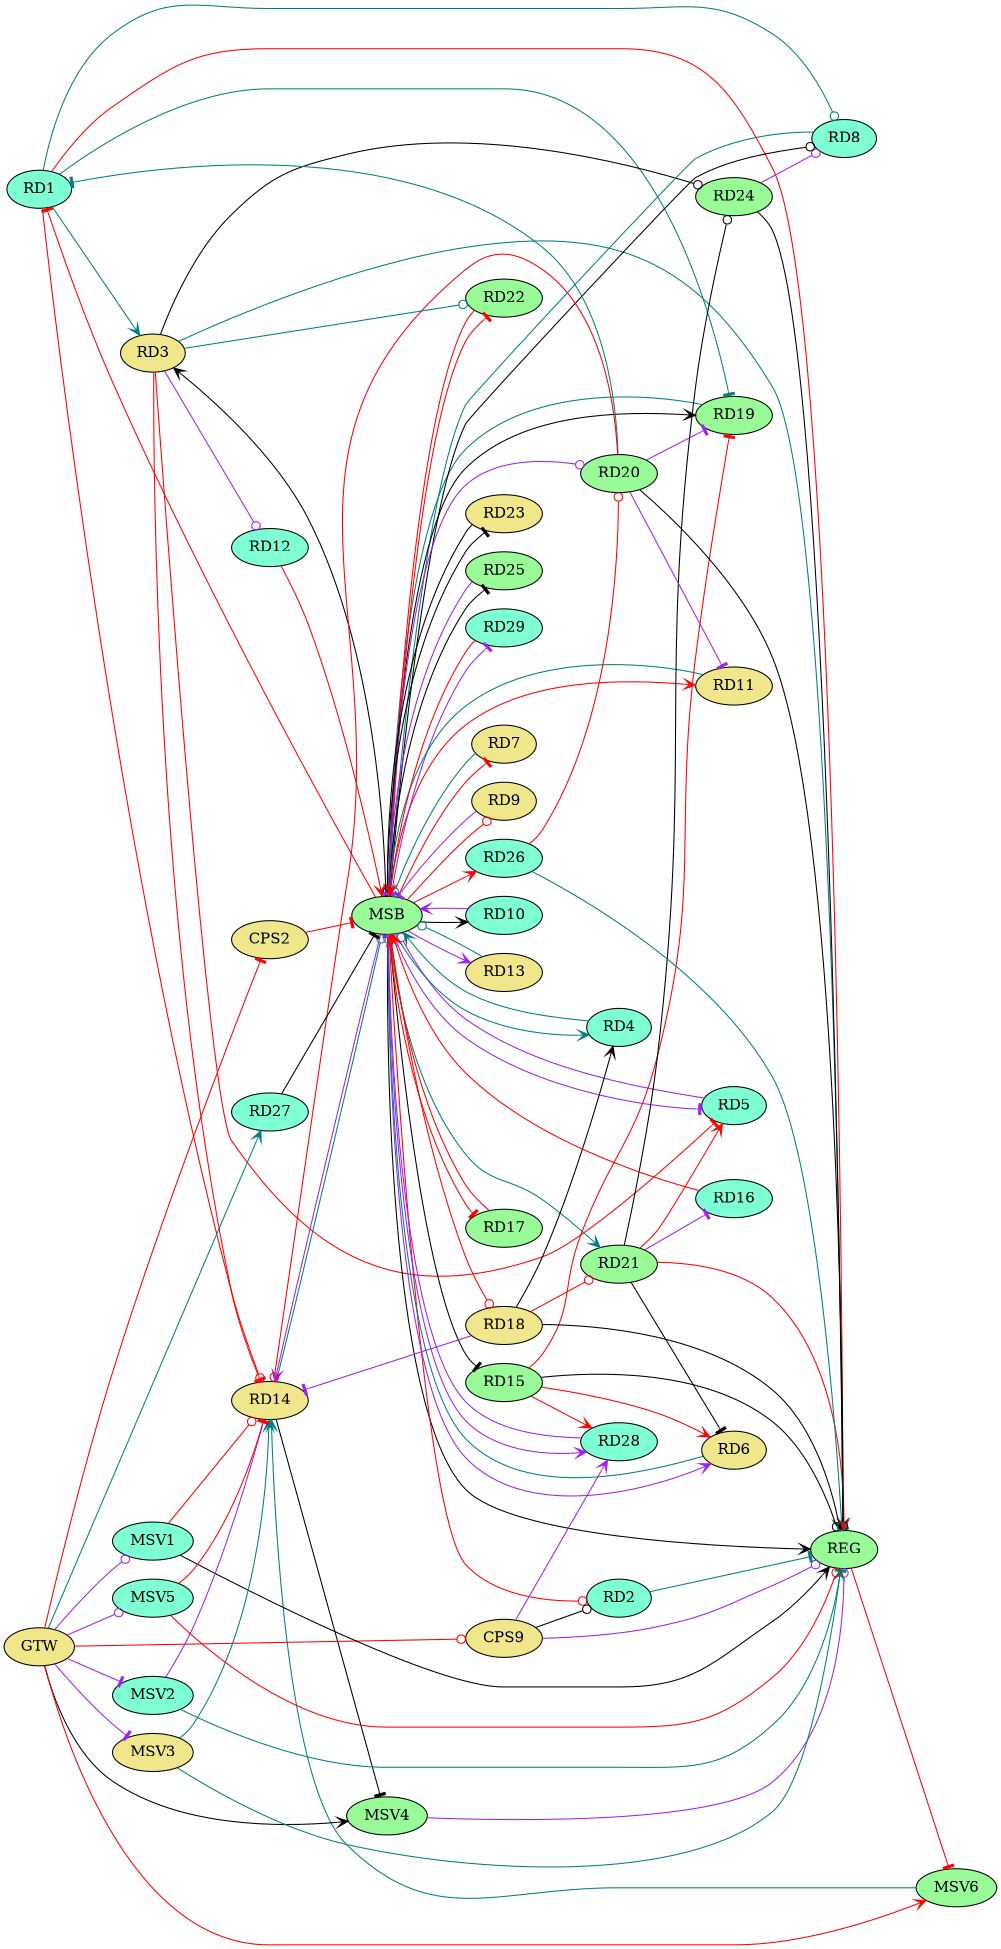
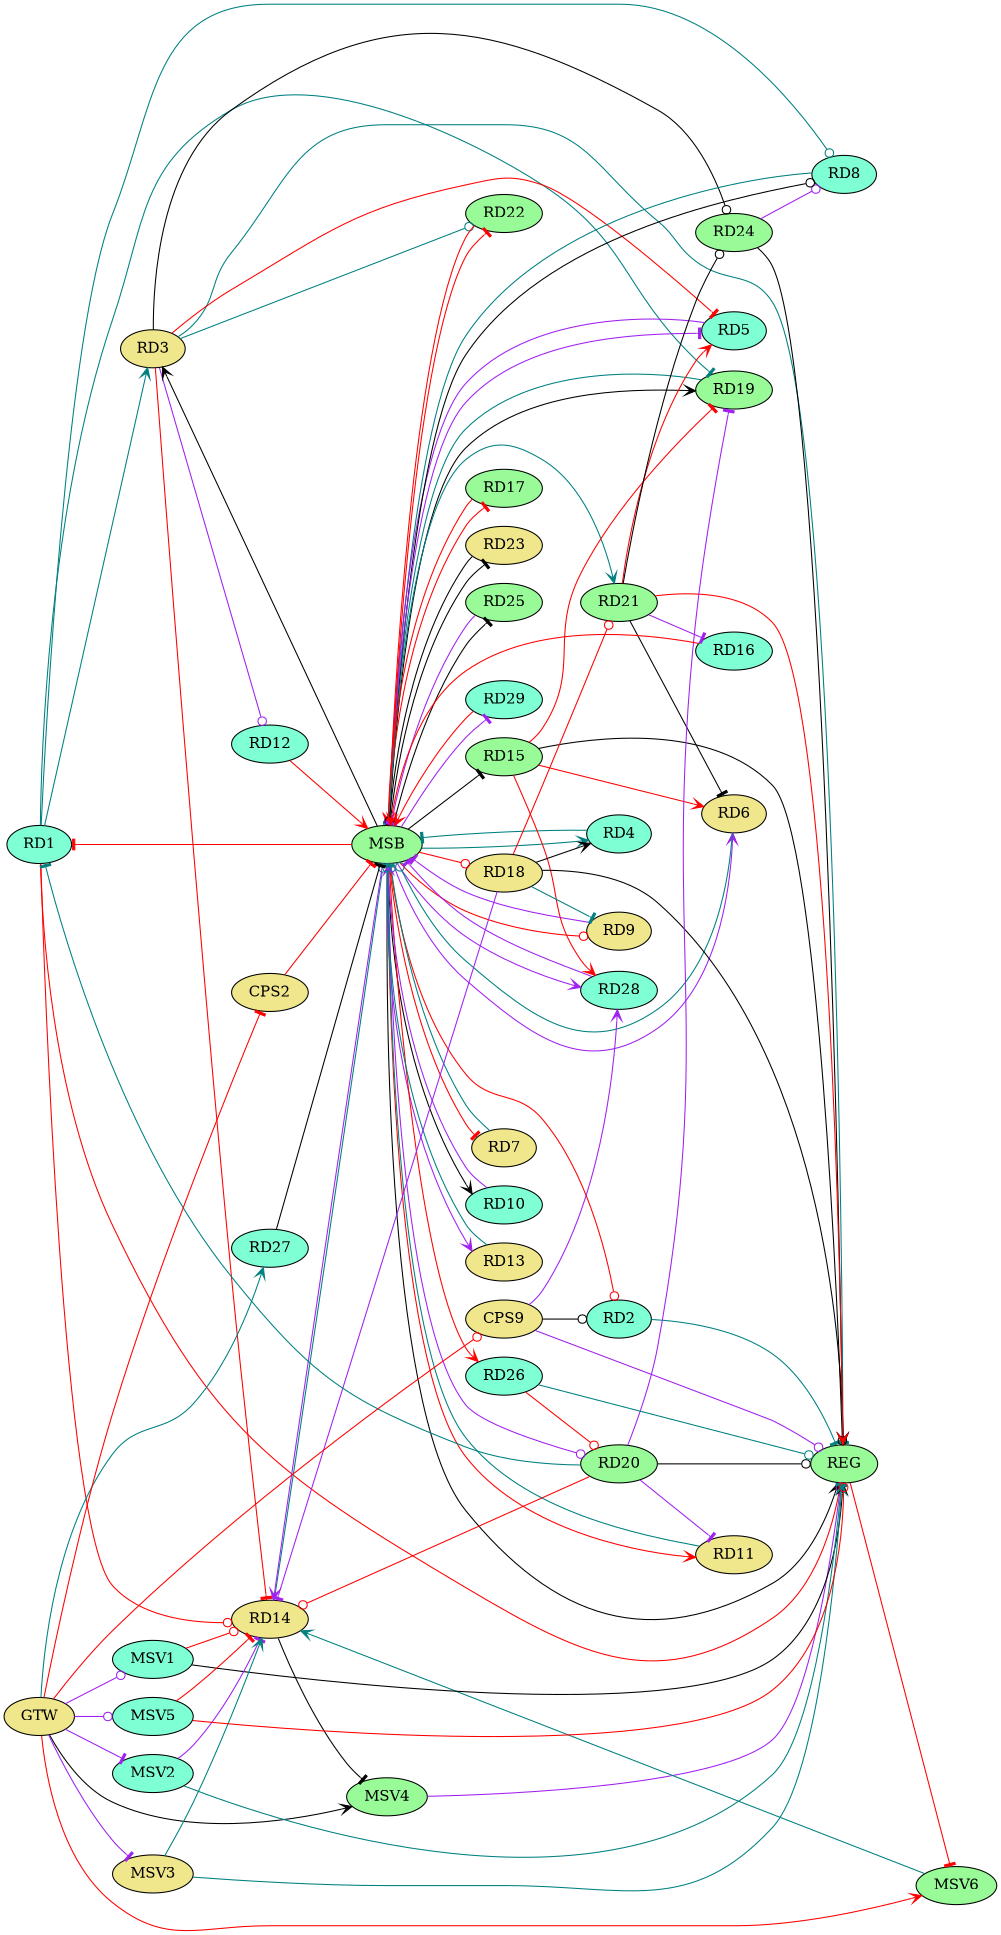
edge "RD18" -> "RD9": added
edge "RD4" -> "MSB": arrowhead vee -> tee
